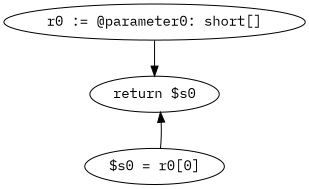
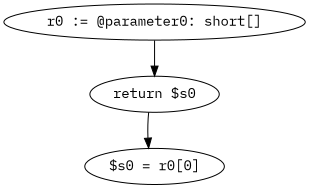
edge "$s0 = r0[0]" -> "return $s0": reversed
